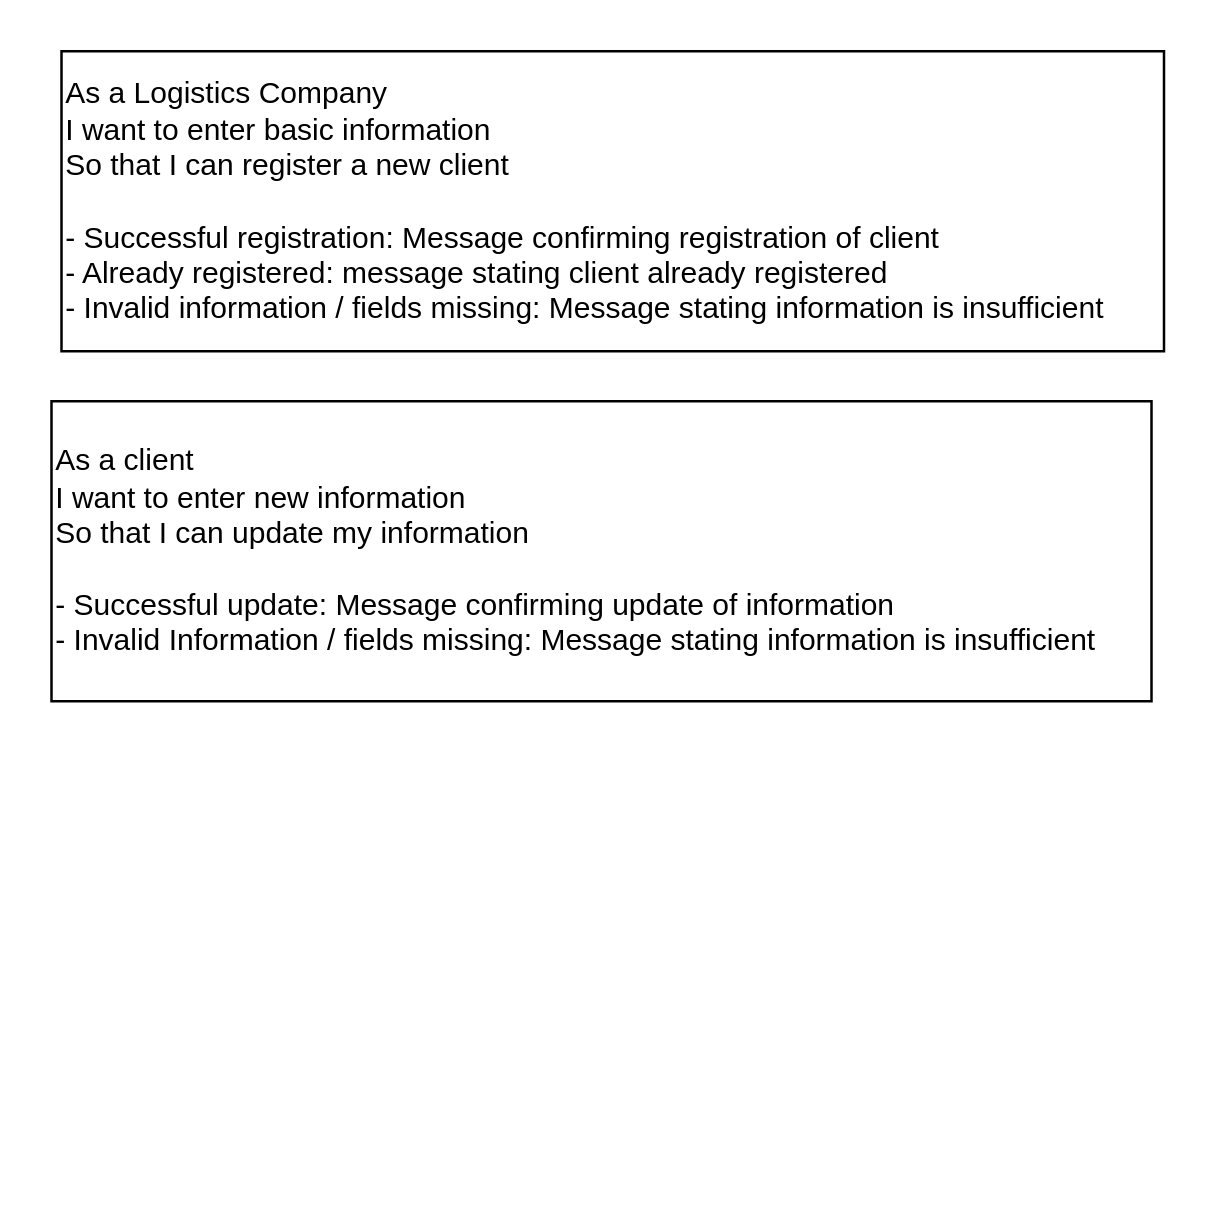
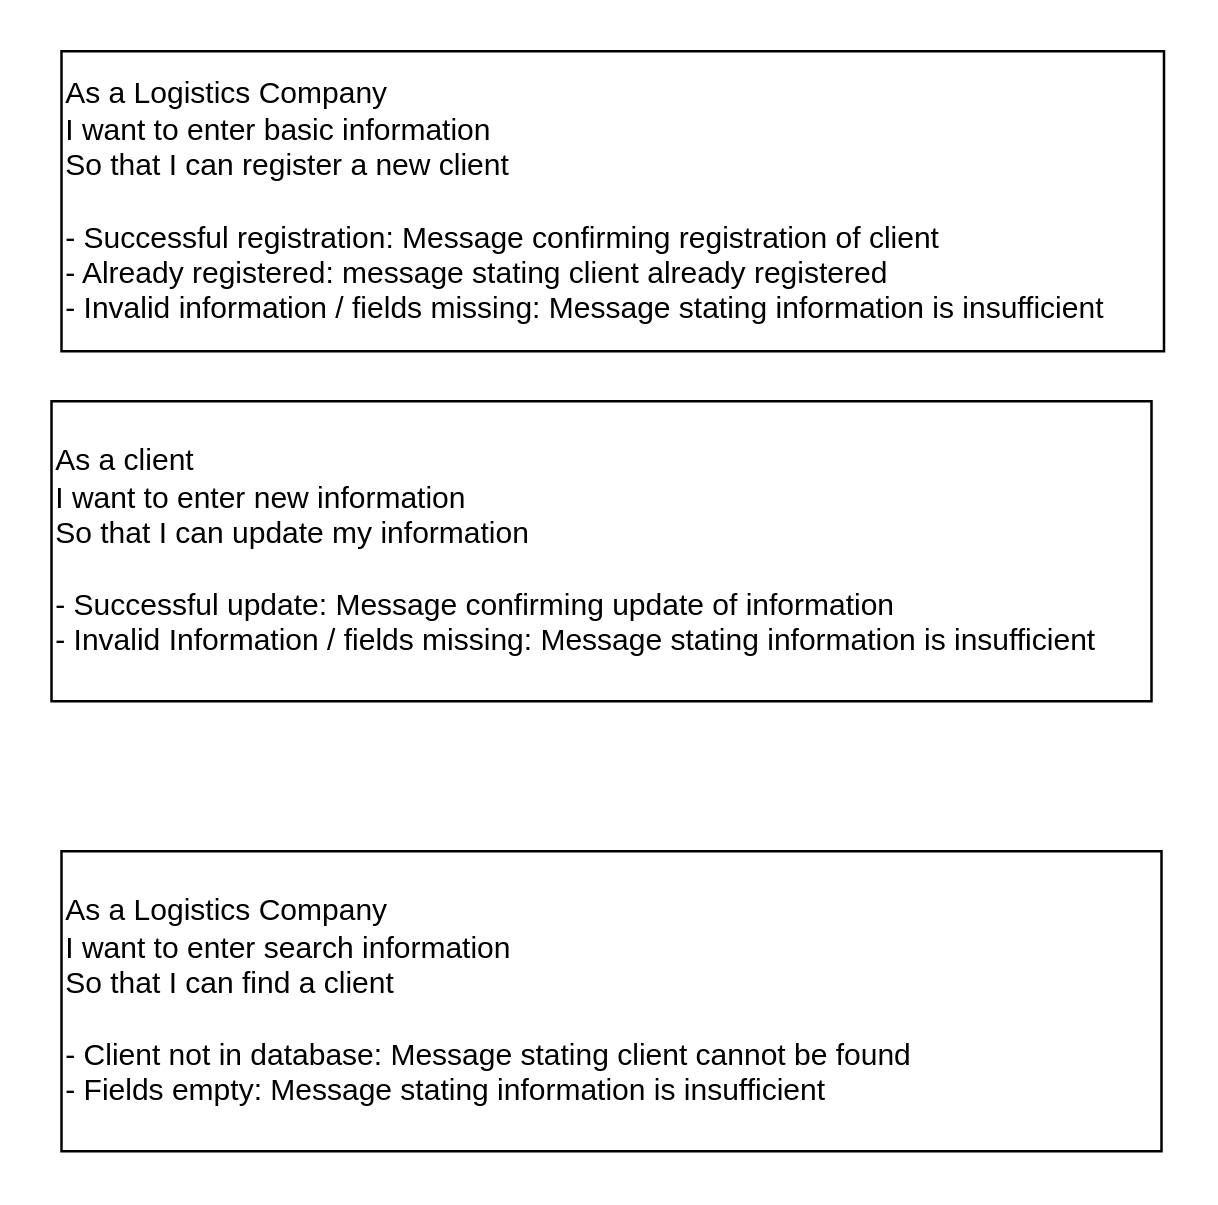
node "As a Logistics Company I want to enter search information So that I can find a client - Client not in database: Message stating client cannot be found - Fields empty: Message stating information is insufficient": added
